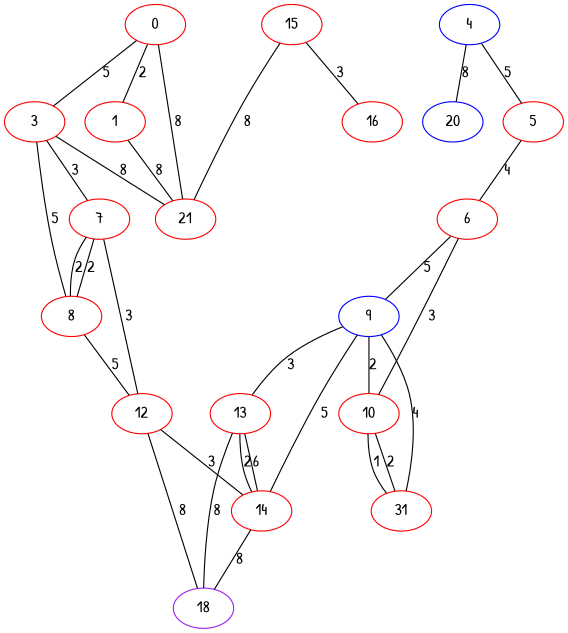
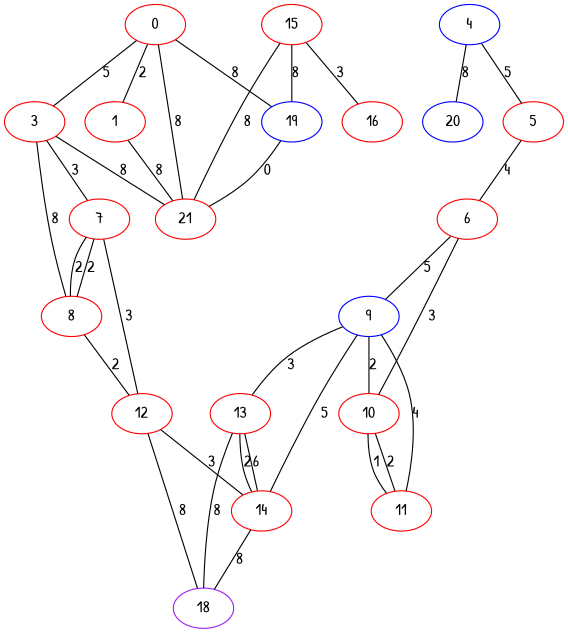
node "19": added
edge "3" -- "8": label "5" -> "8"
edge "8" -- "12": label "5" -> "2"
node "31": label "31" -> "11"
